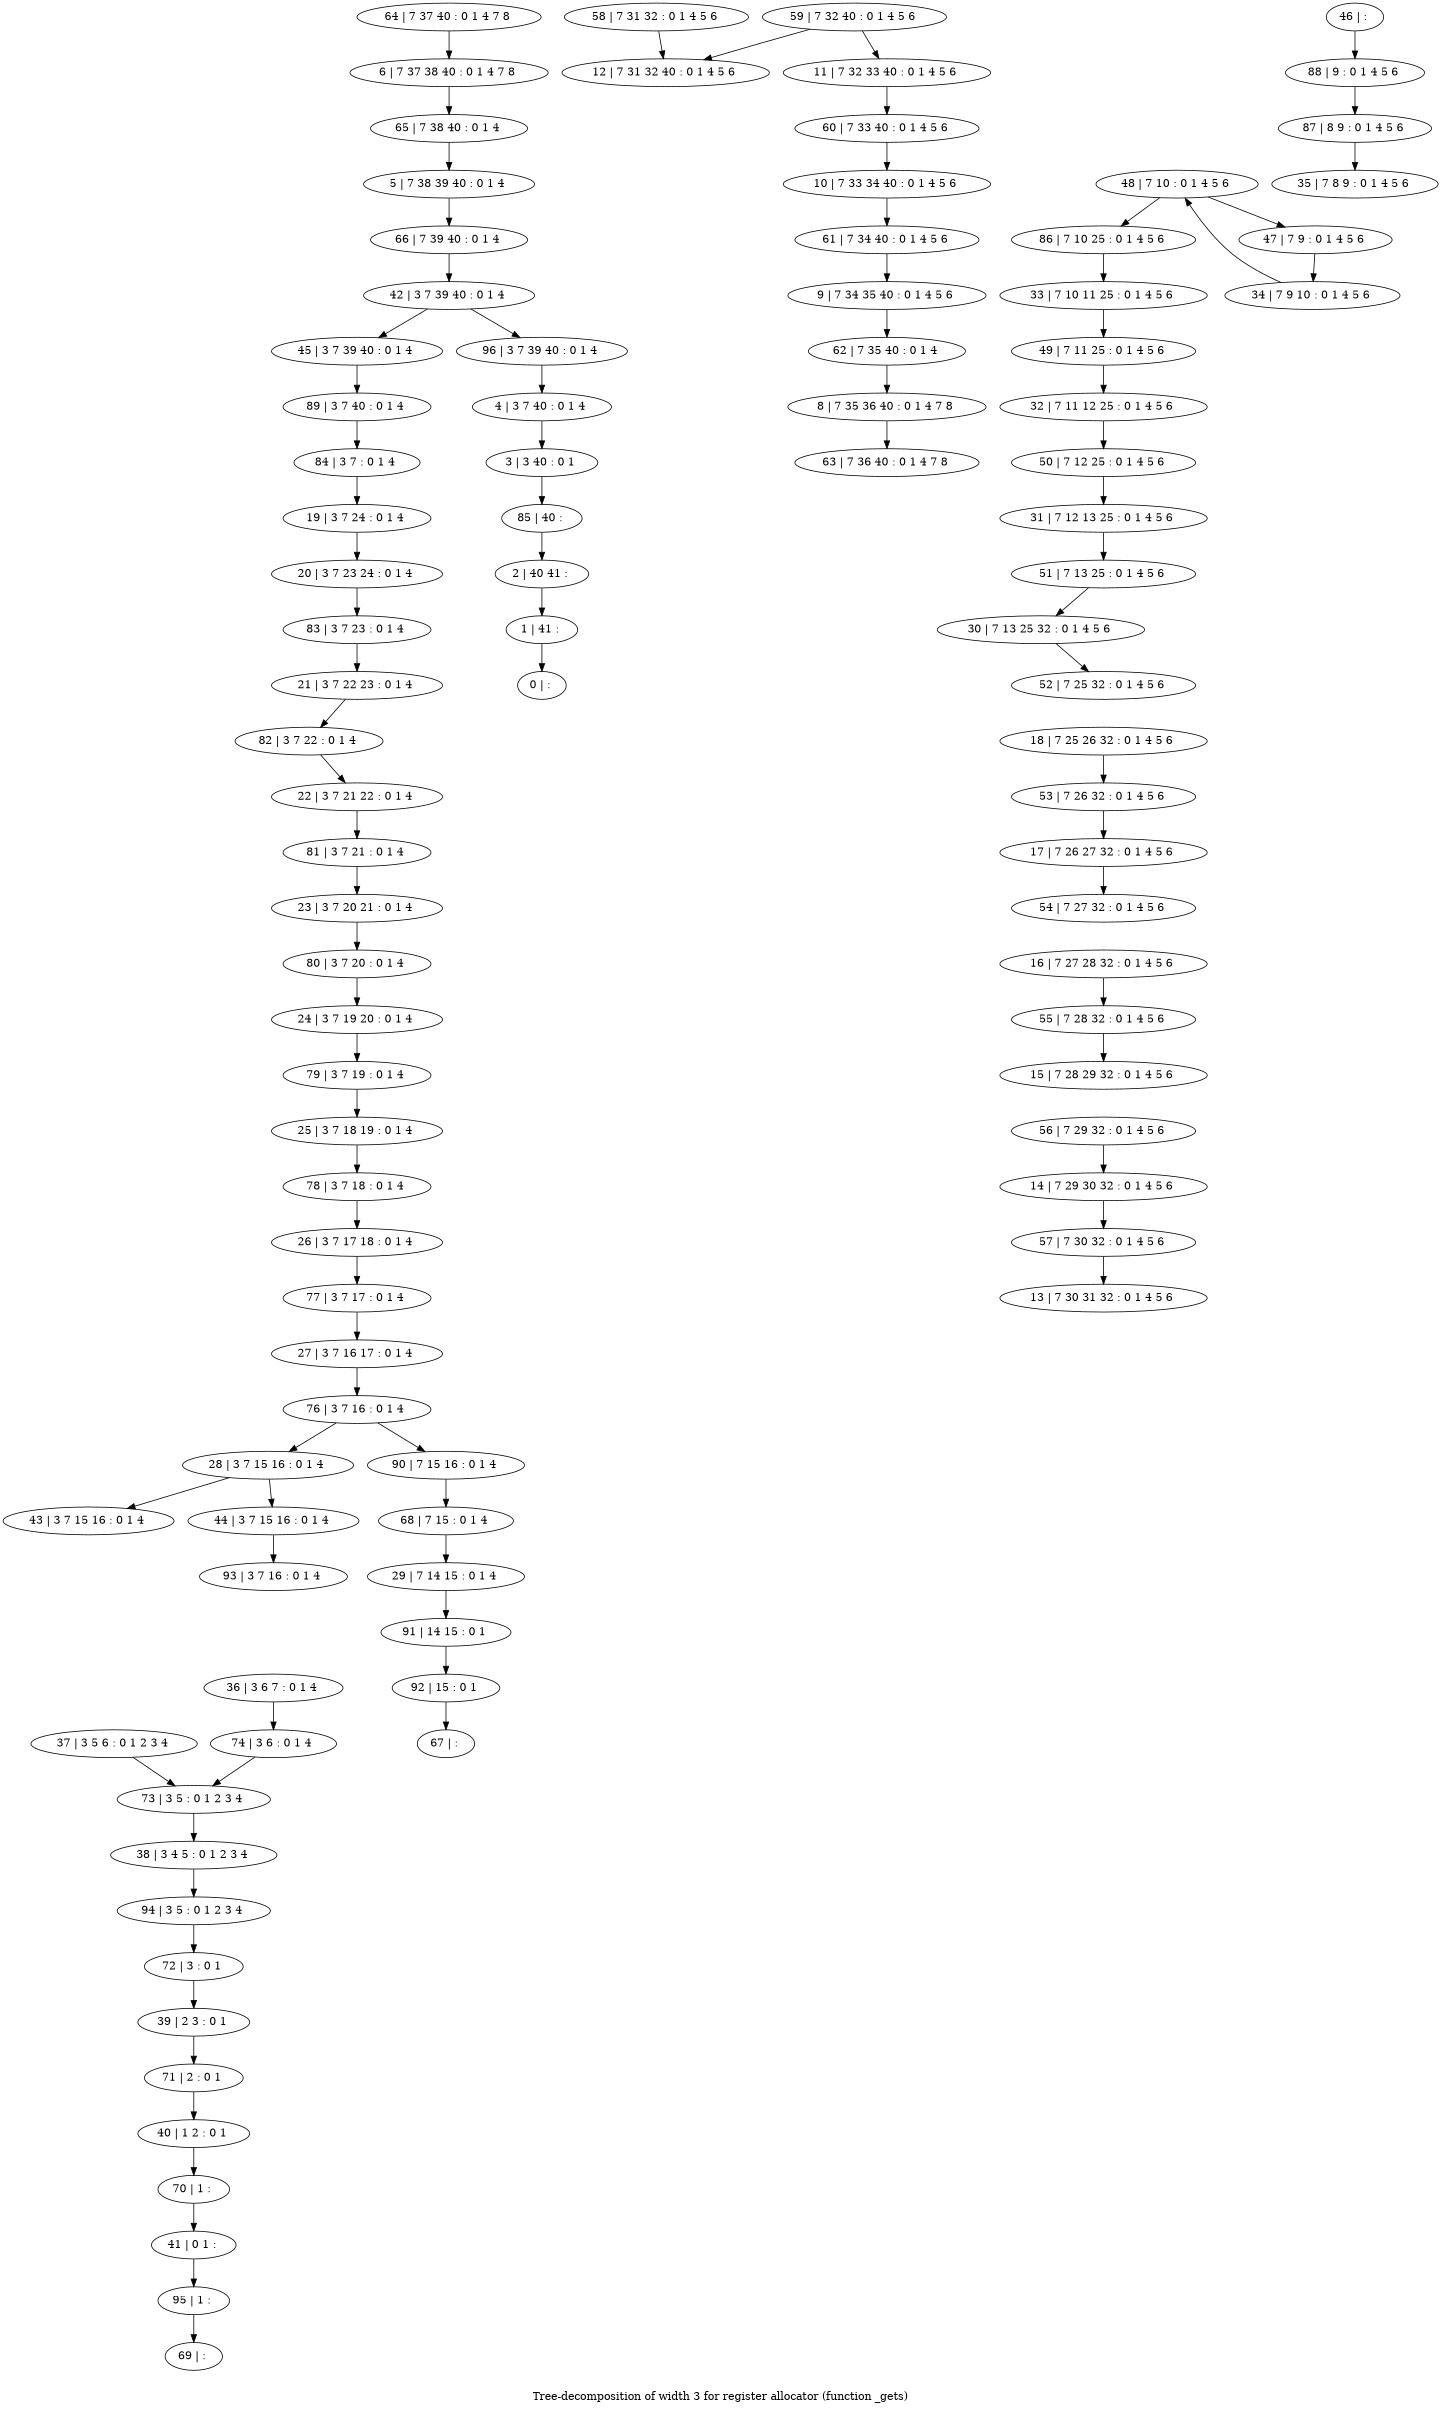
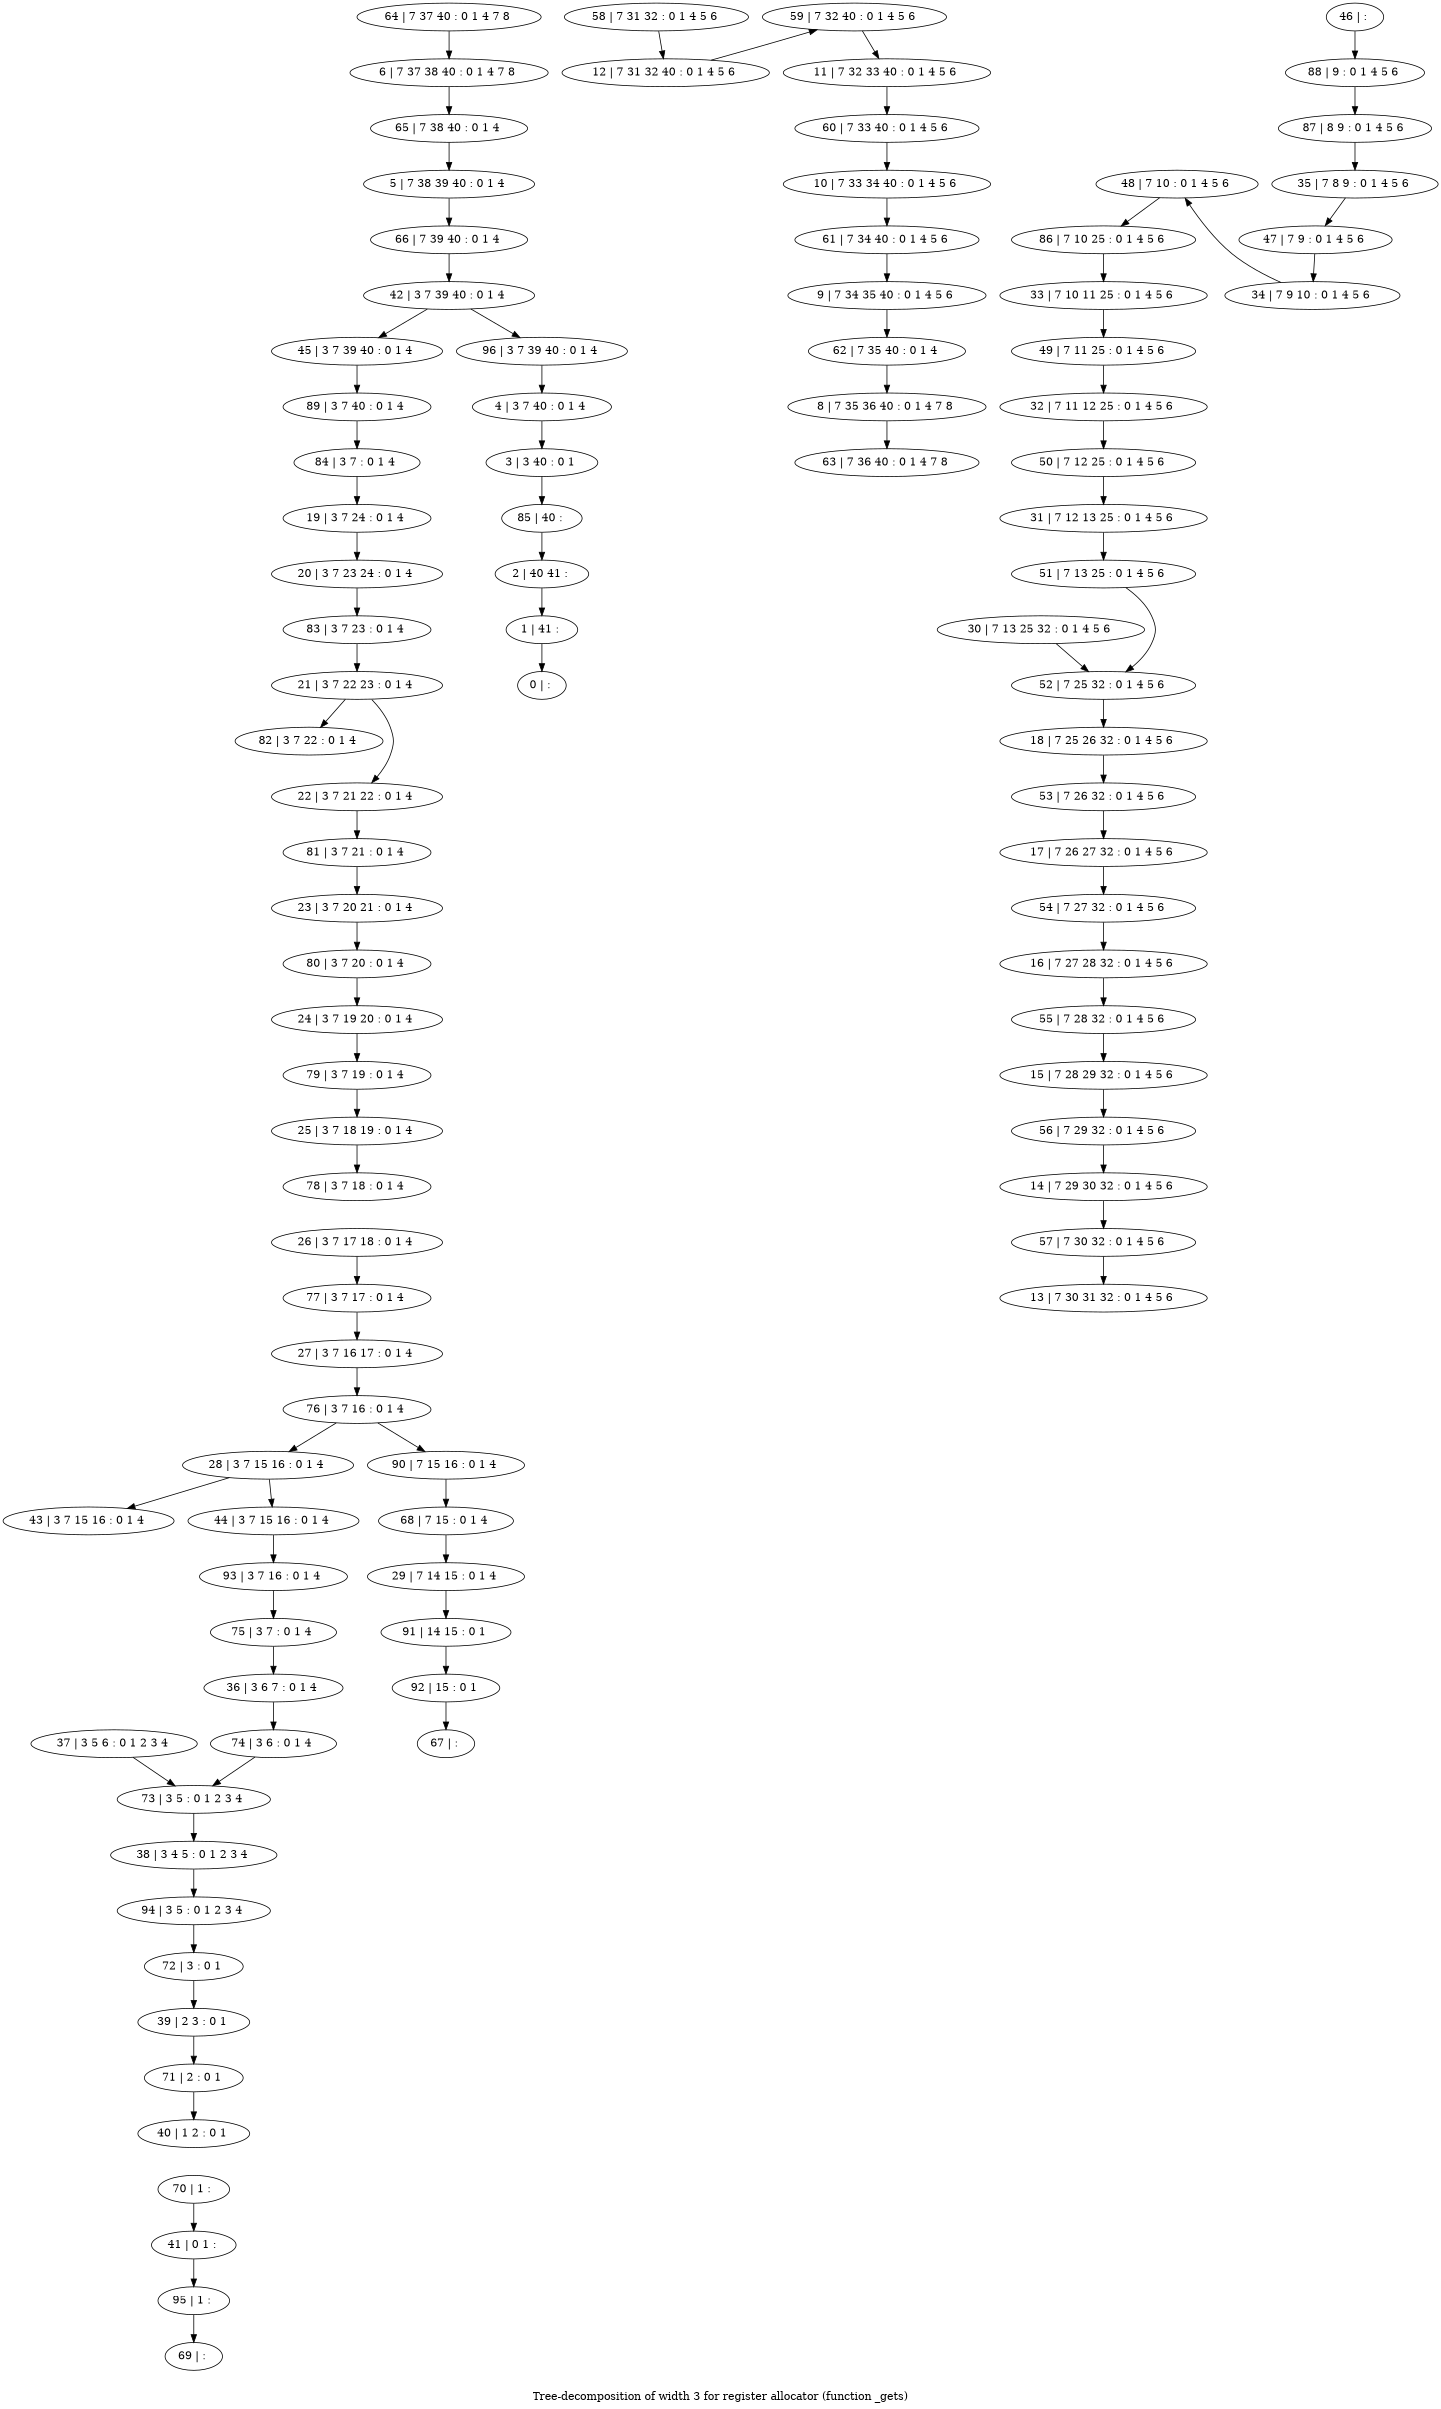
edge "59 | 7 32 40 : 0 1 4 5 6" -> "12 | 7 31 32 40 : 0 1 4 5 6": reversed
edge "48 | 7 10 : 0 1 4 5 6" -> "47 | 7 9 : 0 1 4 5 6": now "35 | 7 8 9 : 0 1 4 5 6" -> "47 | 7 9 : 0 1 4 5 6"
edge "51 | 7 13 25 : 0 1 4 5 6" -> "30 | 7 13 25 32 : 0 1 4 5 6": now "51 | 7 13 25 : 0 1 4 5 6" -> "52 | 7 25 32 : 0 1 4 5 6"
edge "52 | 7 25 32 : 0 1 4 5 6" -> "18 | 7 25 26 32 : 0 1 4 5 6": added
edge "82 | 3 7 22 : 0 1 4" -> "22 | 3 7 21 22 : 0 1 4": now "21 | 3 7 22 23 : 0 1 4" -> "22 | 3 7 21 22 : 0 1 4"
edge "54 | 7 27 32 : 0 1 4 5 6" -> "16 | 7 27 28 32 : 0 1 4 5 6": added
edge "15 | 7 28 29 32 : 0 1 4 5 6" -> "56 | 7 29 32 : 0 1 4 5 6": added
edge "78 | 3 7 18 : 0 1 4" -> "26 | 3 7 17 18 : 0 1 4": removed
node "75 | 3 7 : 0 1 4": added
edge "40 | 1 2 : 0 1" -> "70 | 1 :": removed
